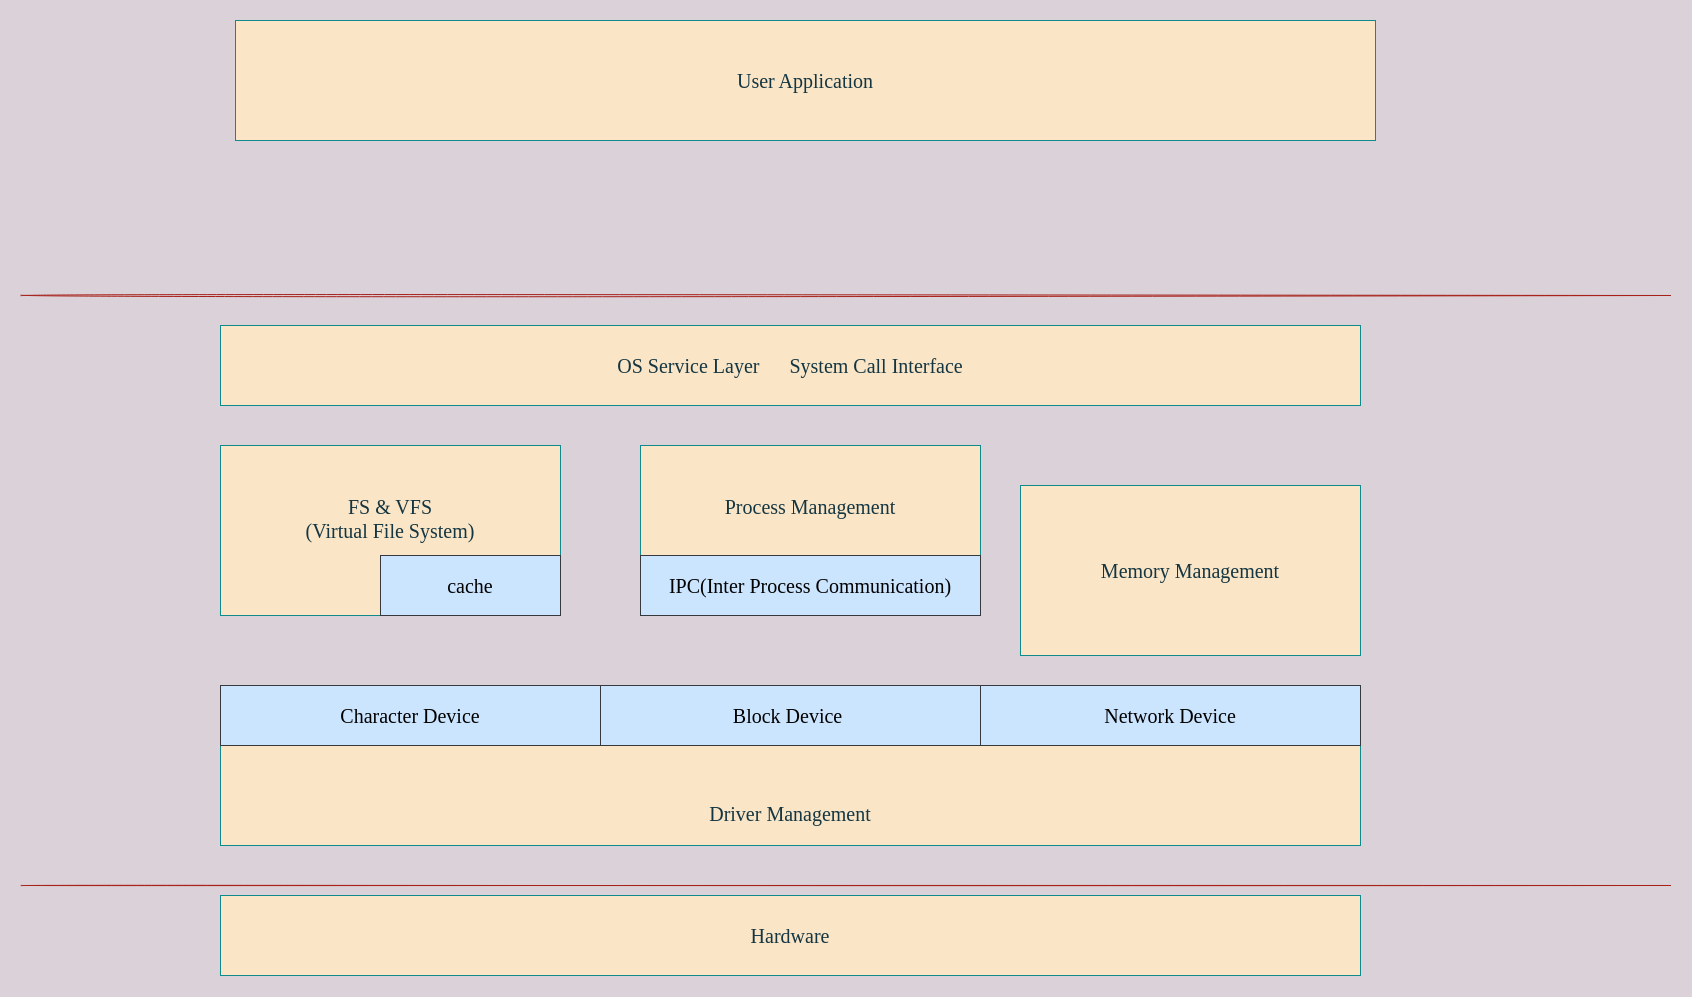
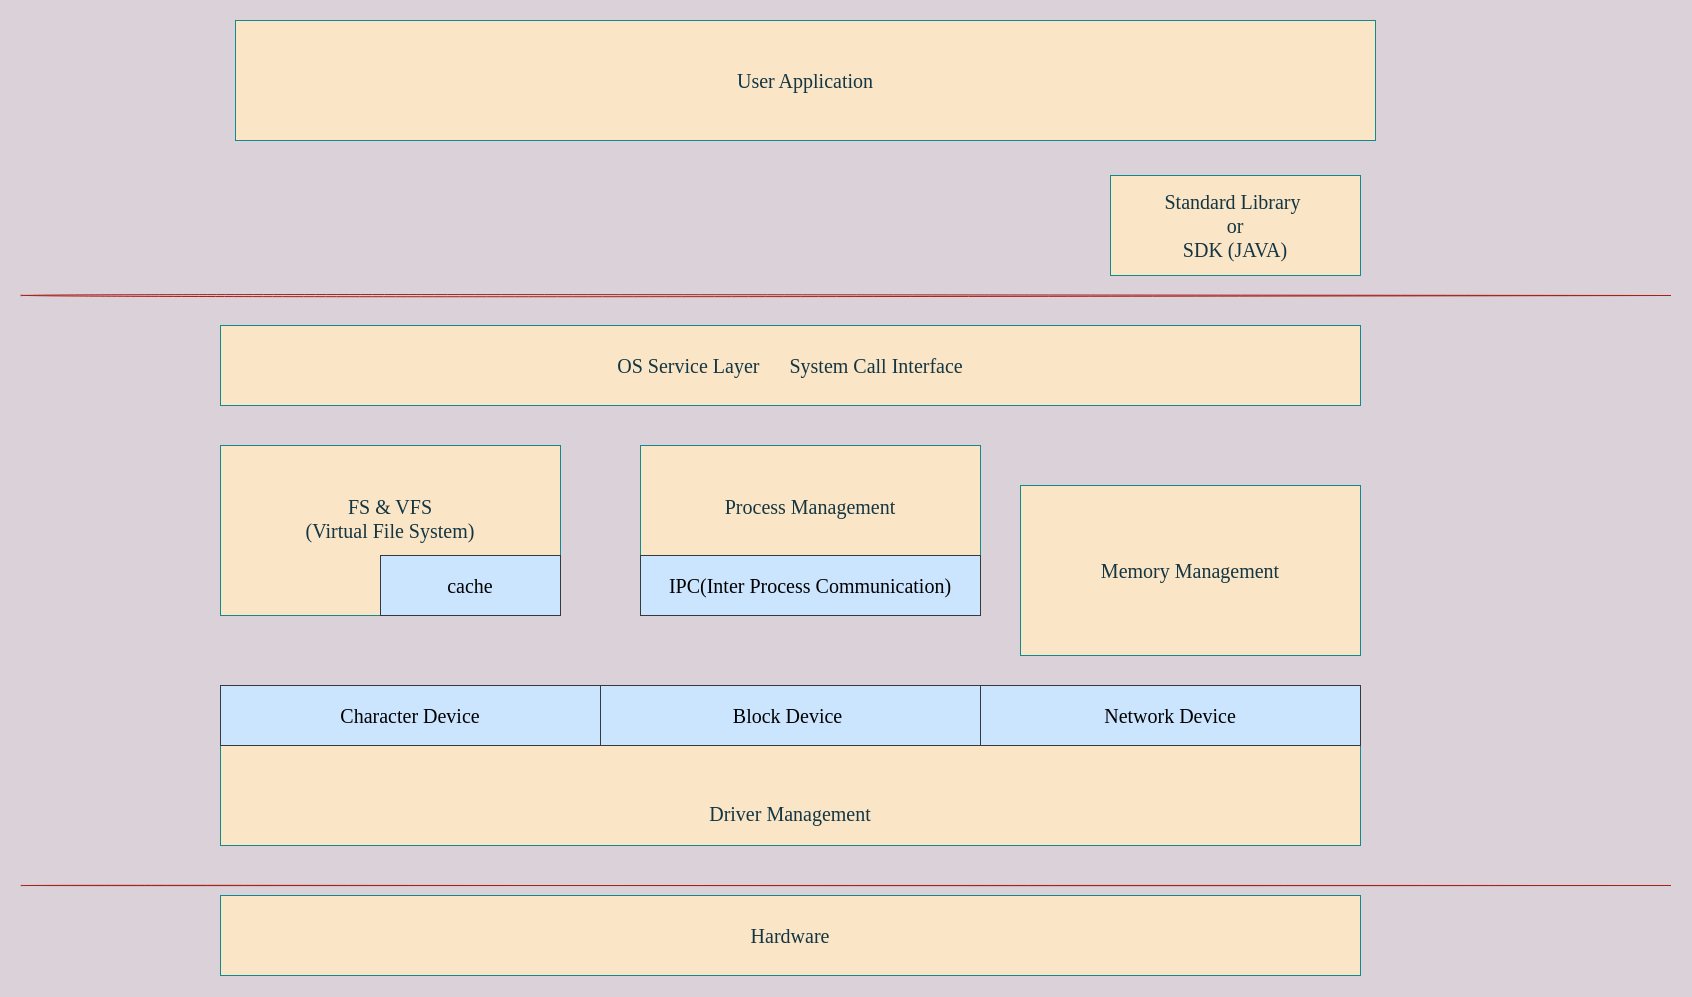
node "Standard Library or SDK (JAVA)": added
